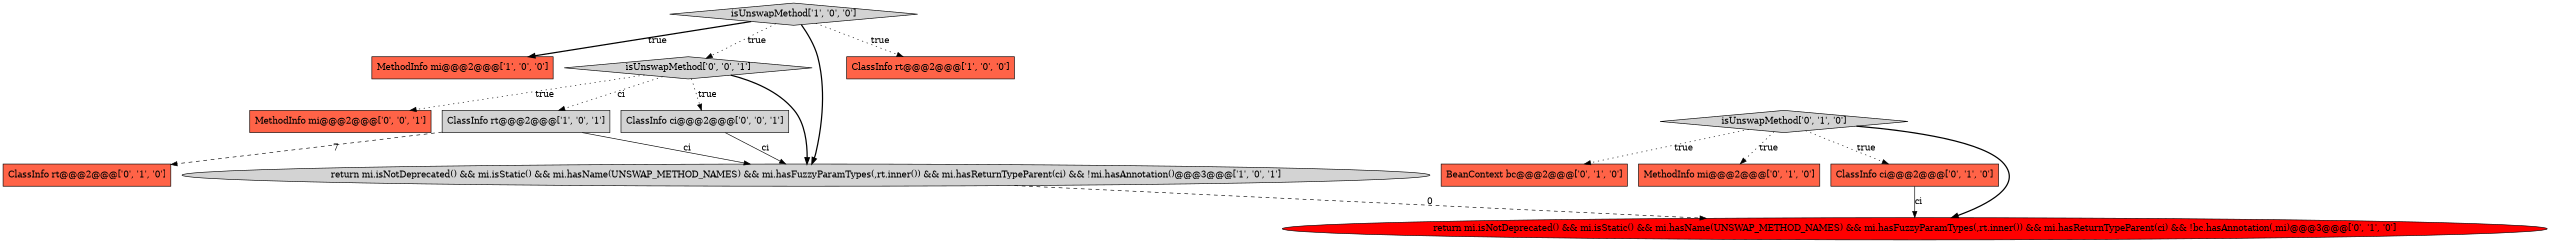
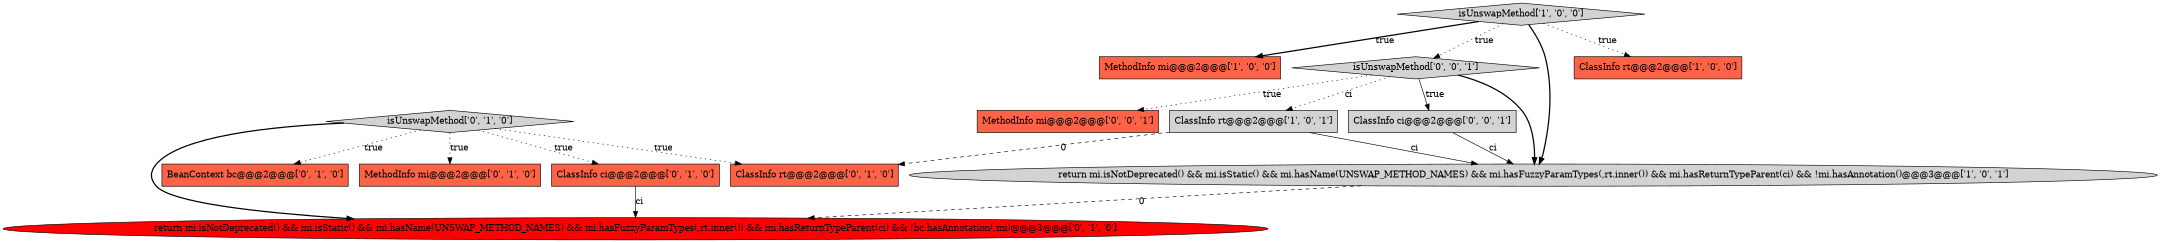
edge "isUnswapMethod['0', '0', '1']" -> "ClassInfo ci@@@2@@@['0', '0', '1']": style dotted -> solid
edge "isUnswapMethod['0', '1', '0']" -> "ClassInfo rt@@@2@@@['0', '1', '0']": added, label "true"
edge "ClassInfo rt@@@2@@@['1', '0', '1']" -> "ClassInfo rt@@@2@@@['0', '1', '0']": label "7" -> "0"
